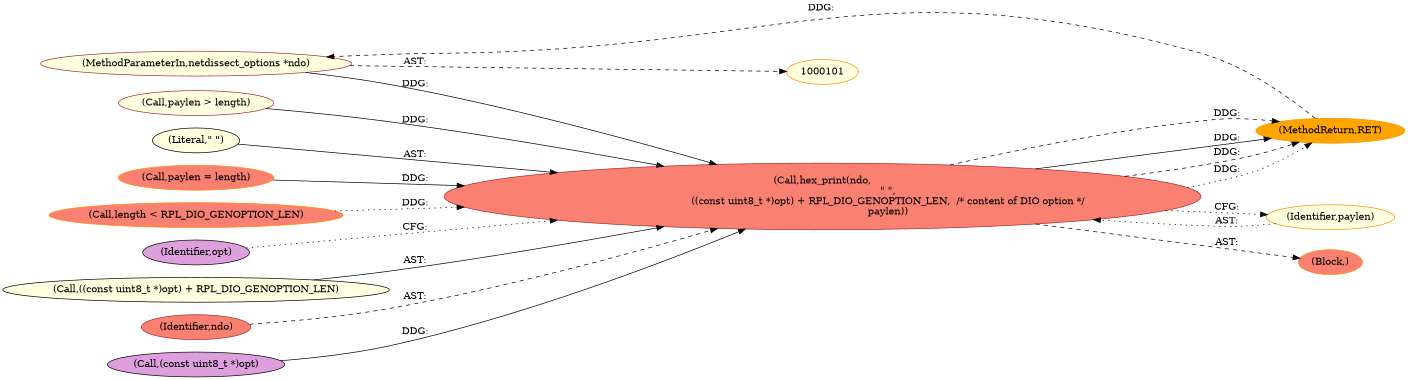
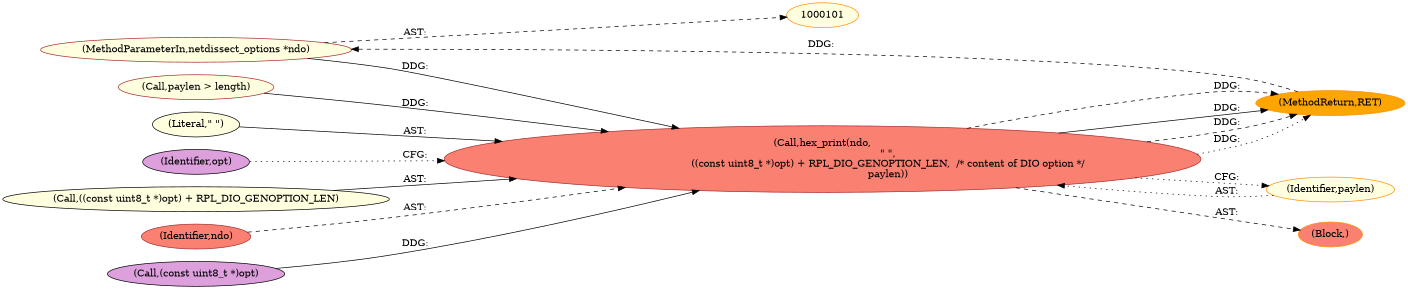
node "(Call,paylen = length)": removed
node "(Call,length < RPL_DIO_GENOPTION_LEN)": removed
